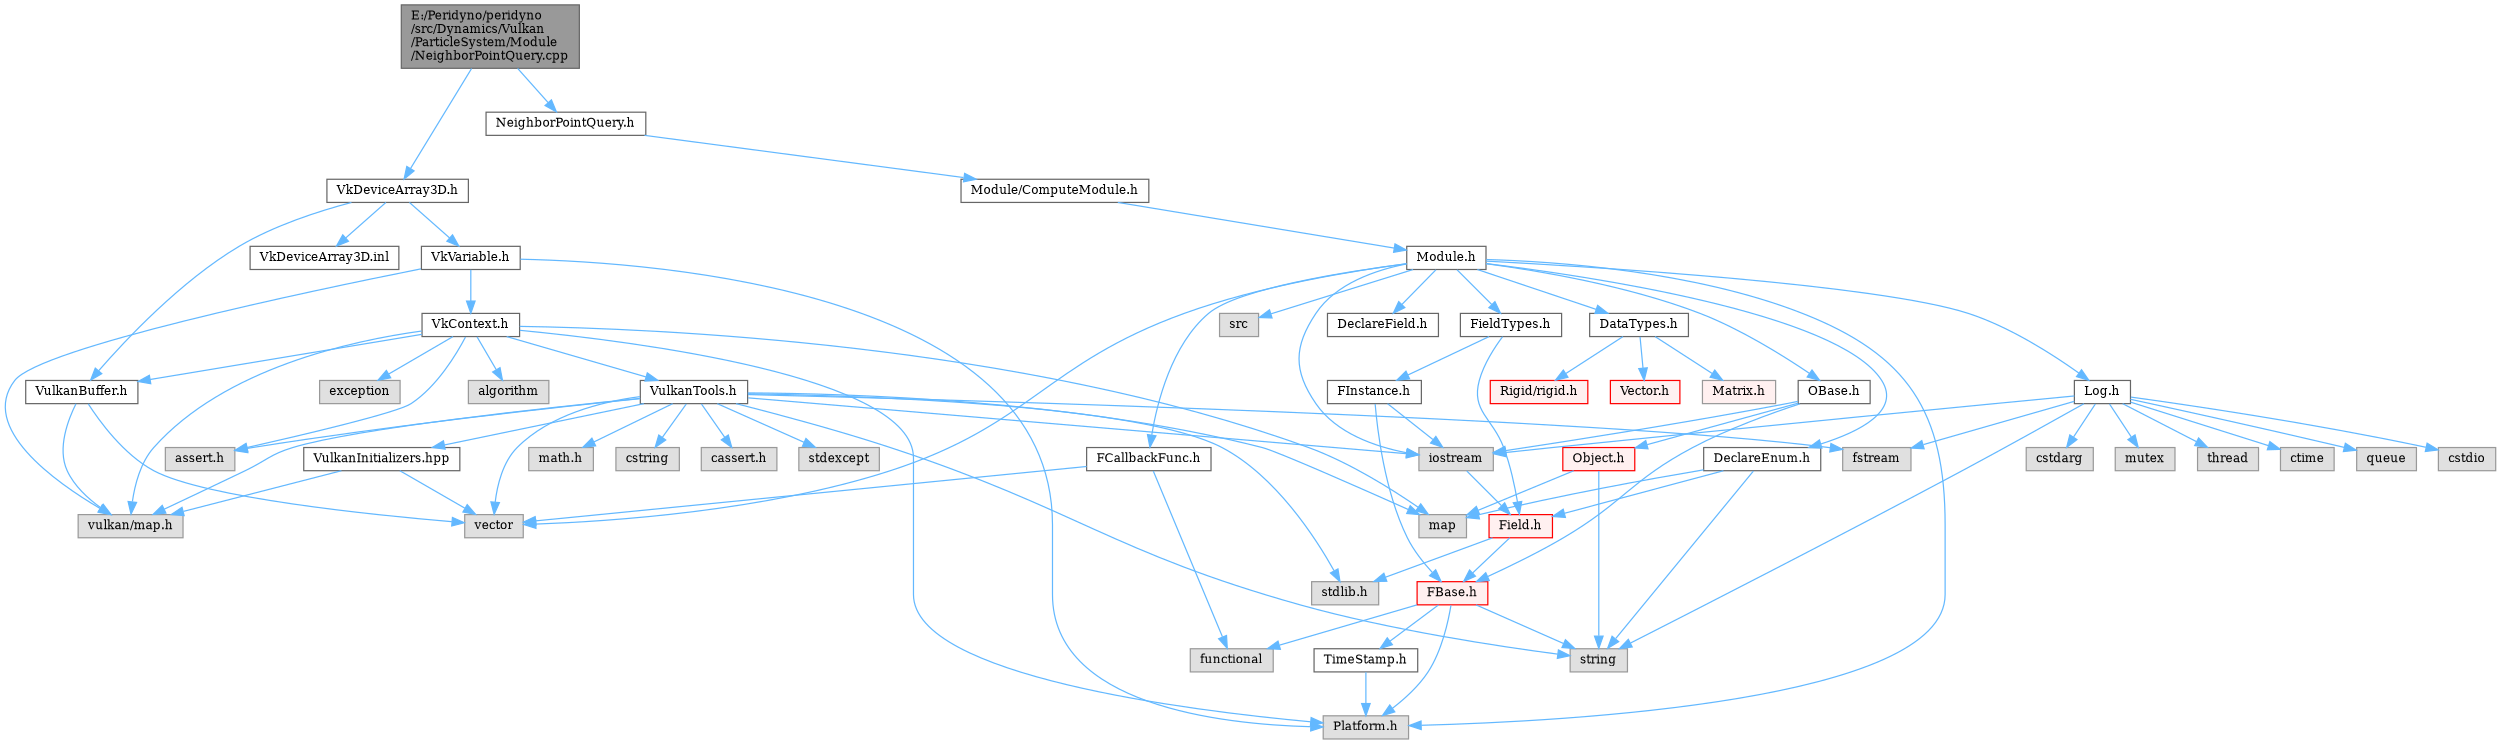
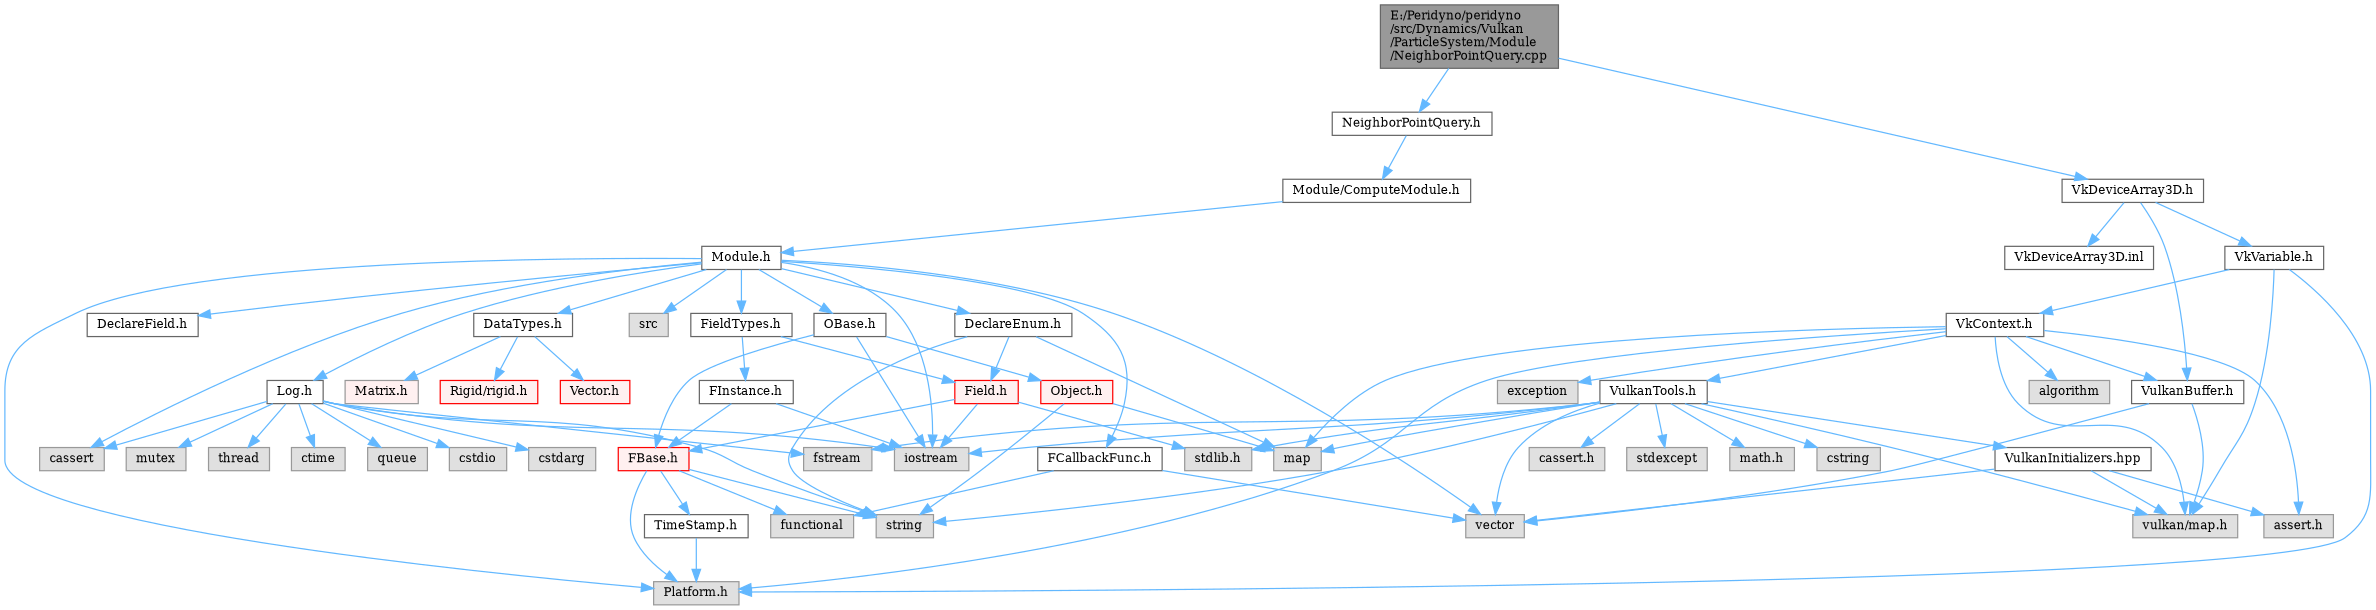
edge "VulkanTools.h" -> "assert.h": now "VulkanInitializers.hpp" -> "assert.h"
node "cassert": added
edge "iostream" -> "Field.h": reversed
